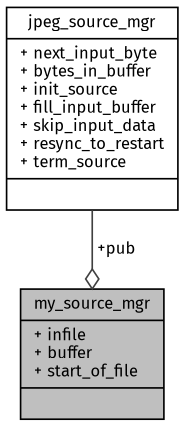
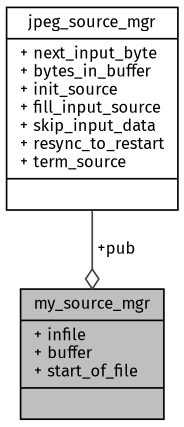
node "jpeg_source_mgr": text "+ fill_input_buffer" -> "+ fill_input_source"
